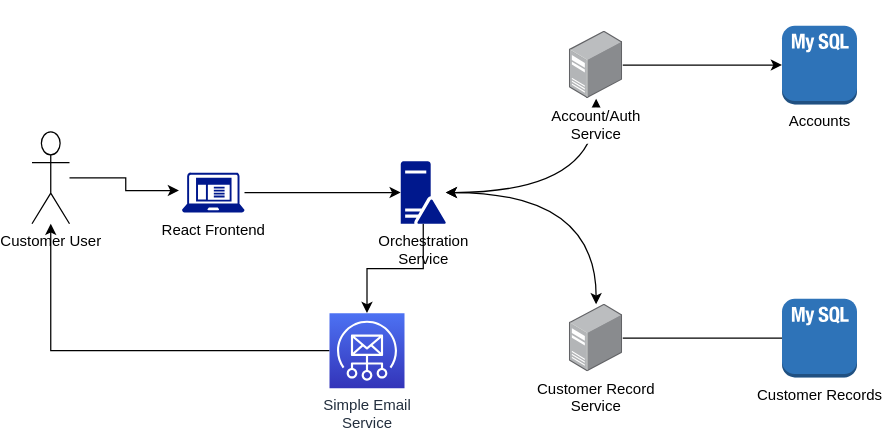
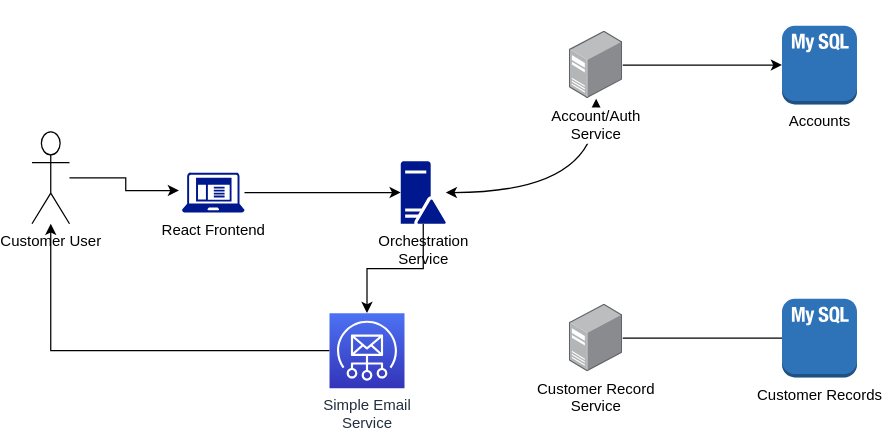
edge "Orchestration Service" -- "Customer Record Service": removed
